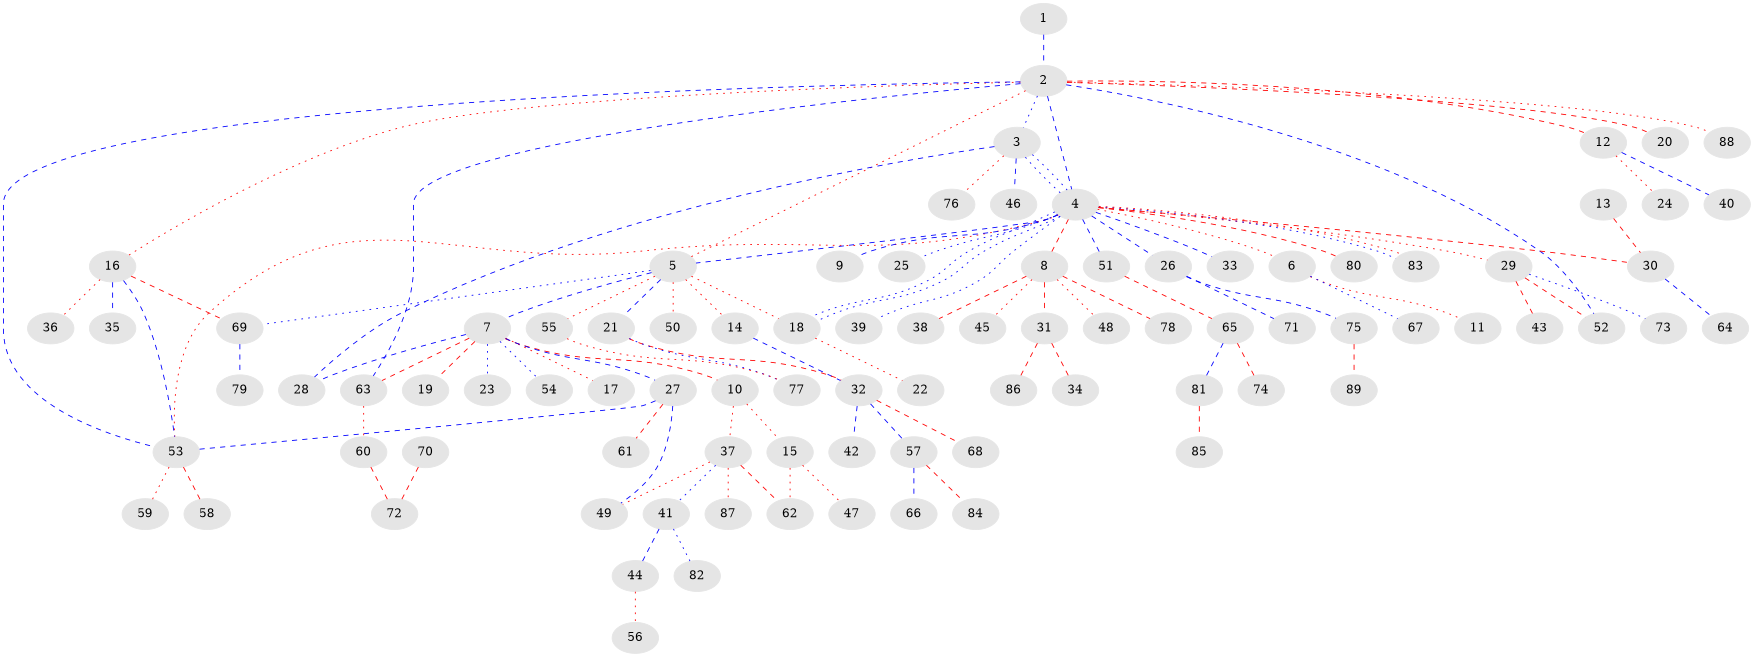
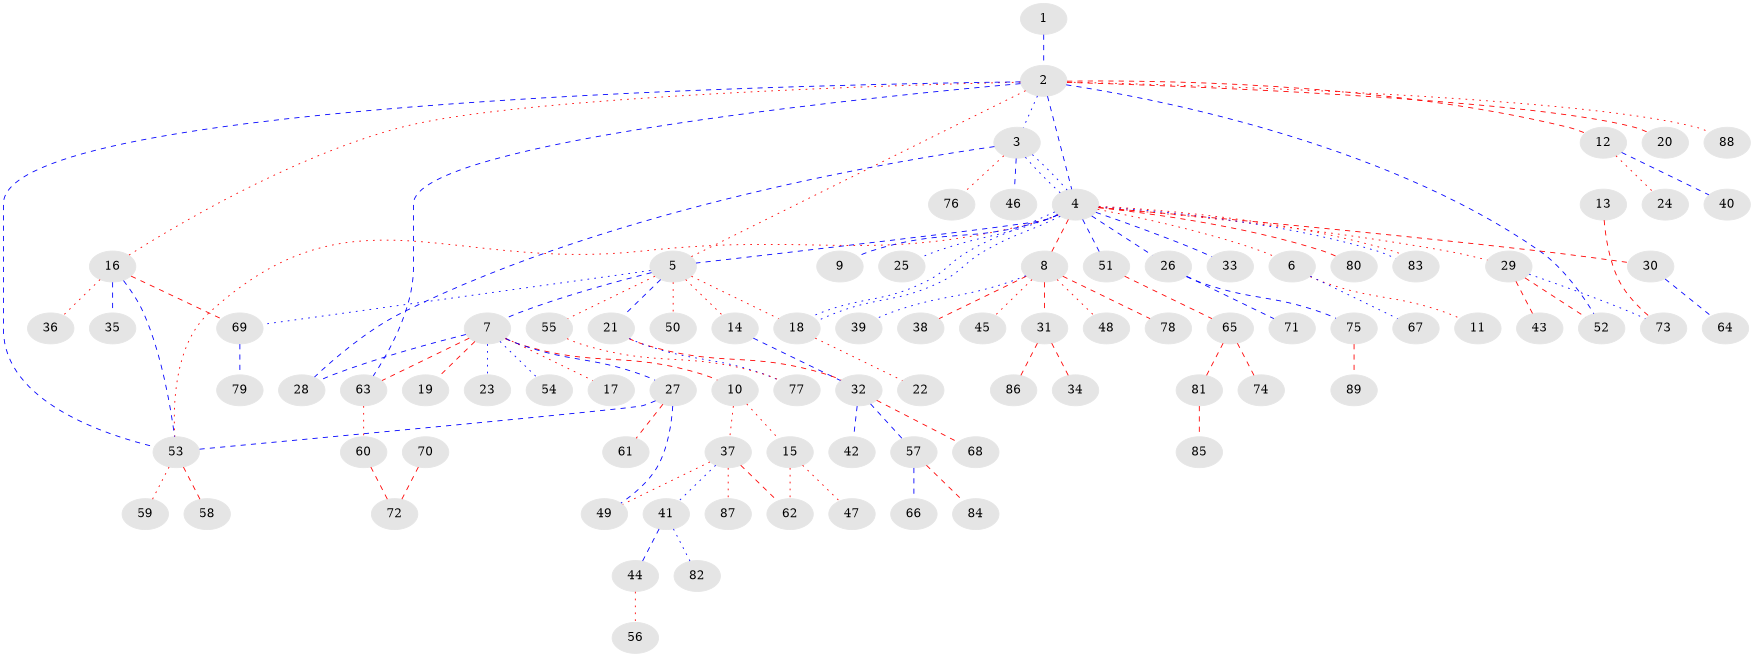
edge "13" -- "30": now "13" -- "73"
edge "4" -- "39": now "8" -- "39"
edge "65" -- "81": color blue -> red
